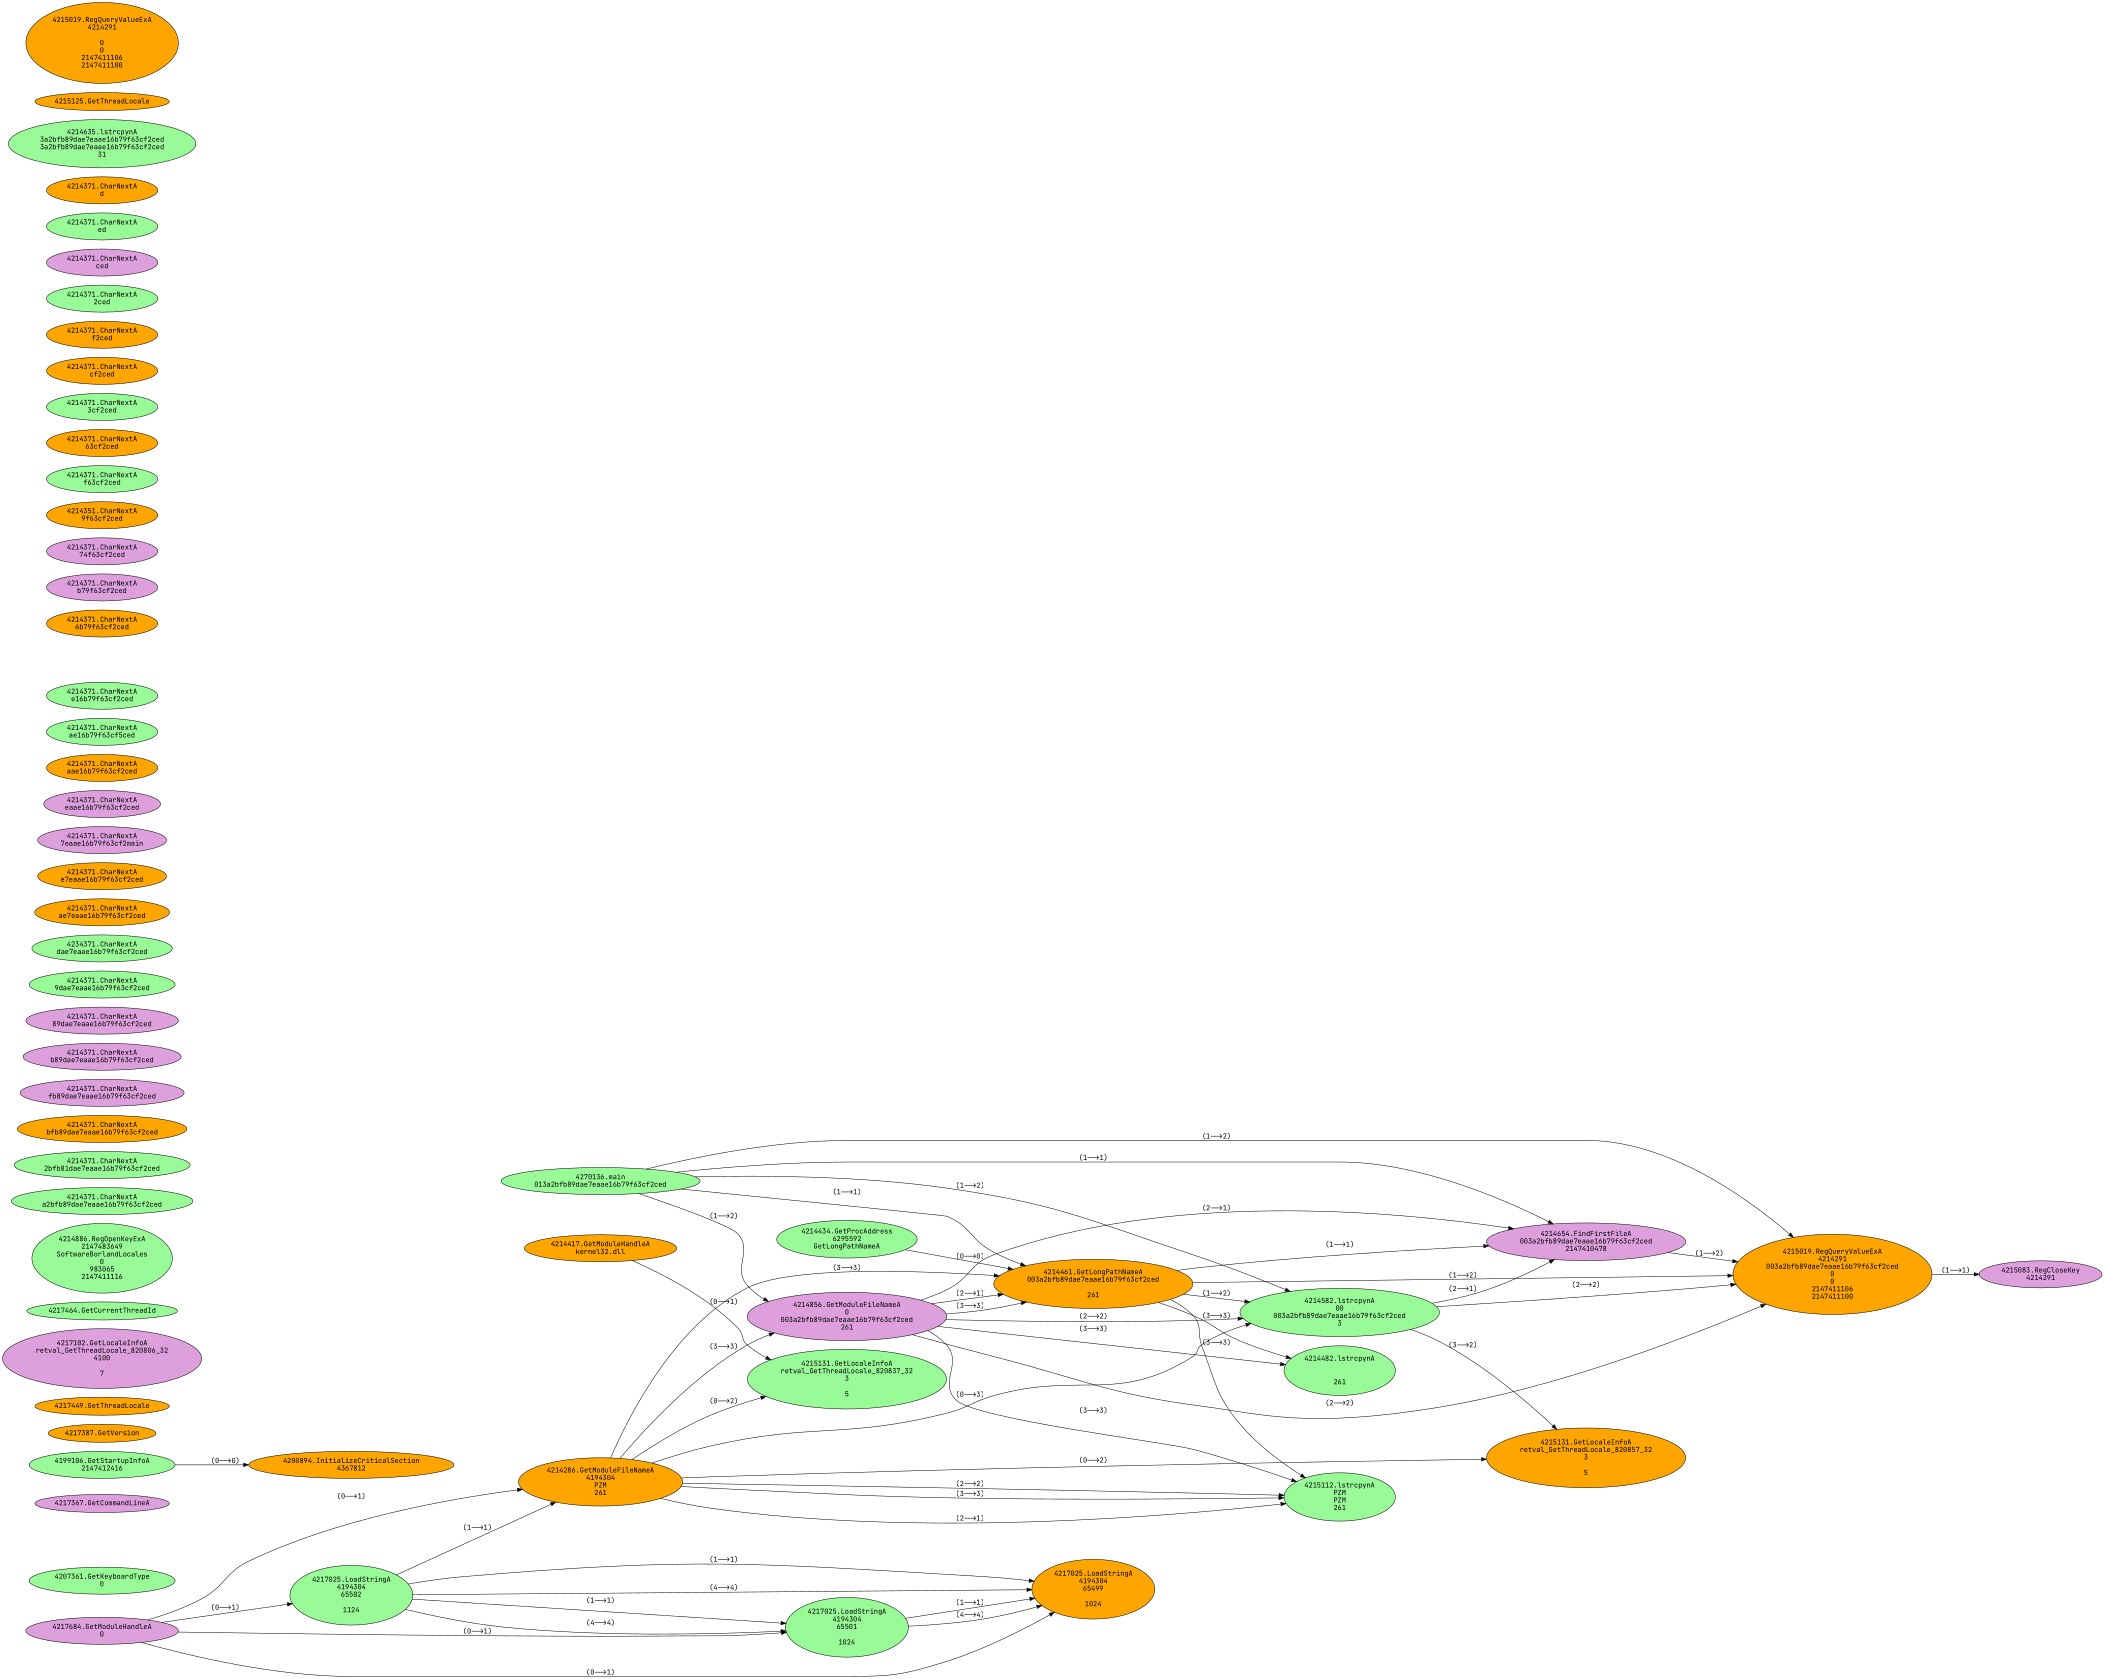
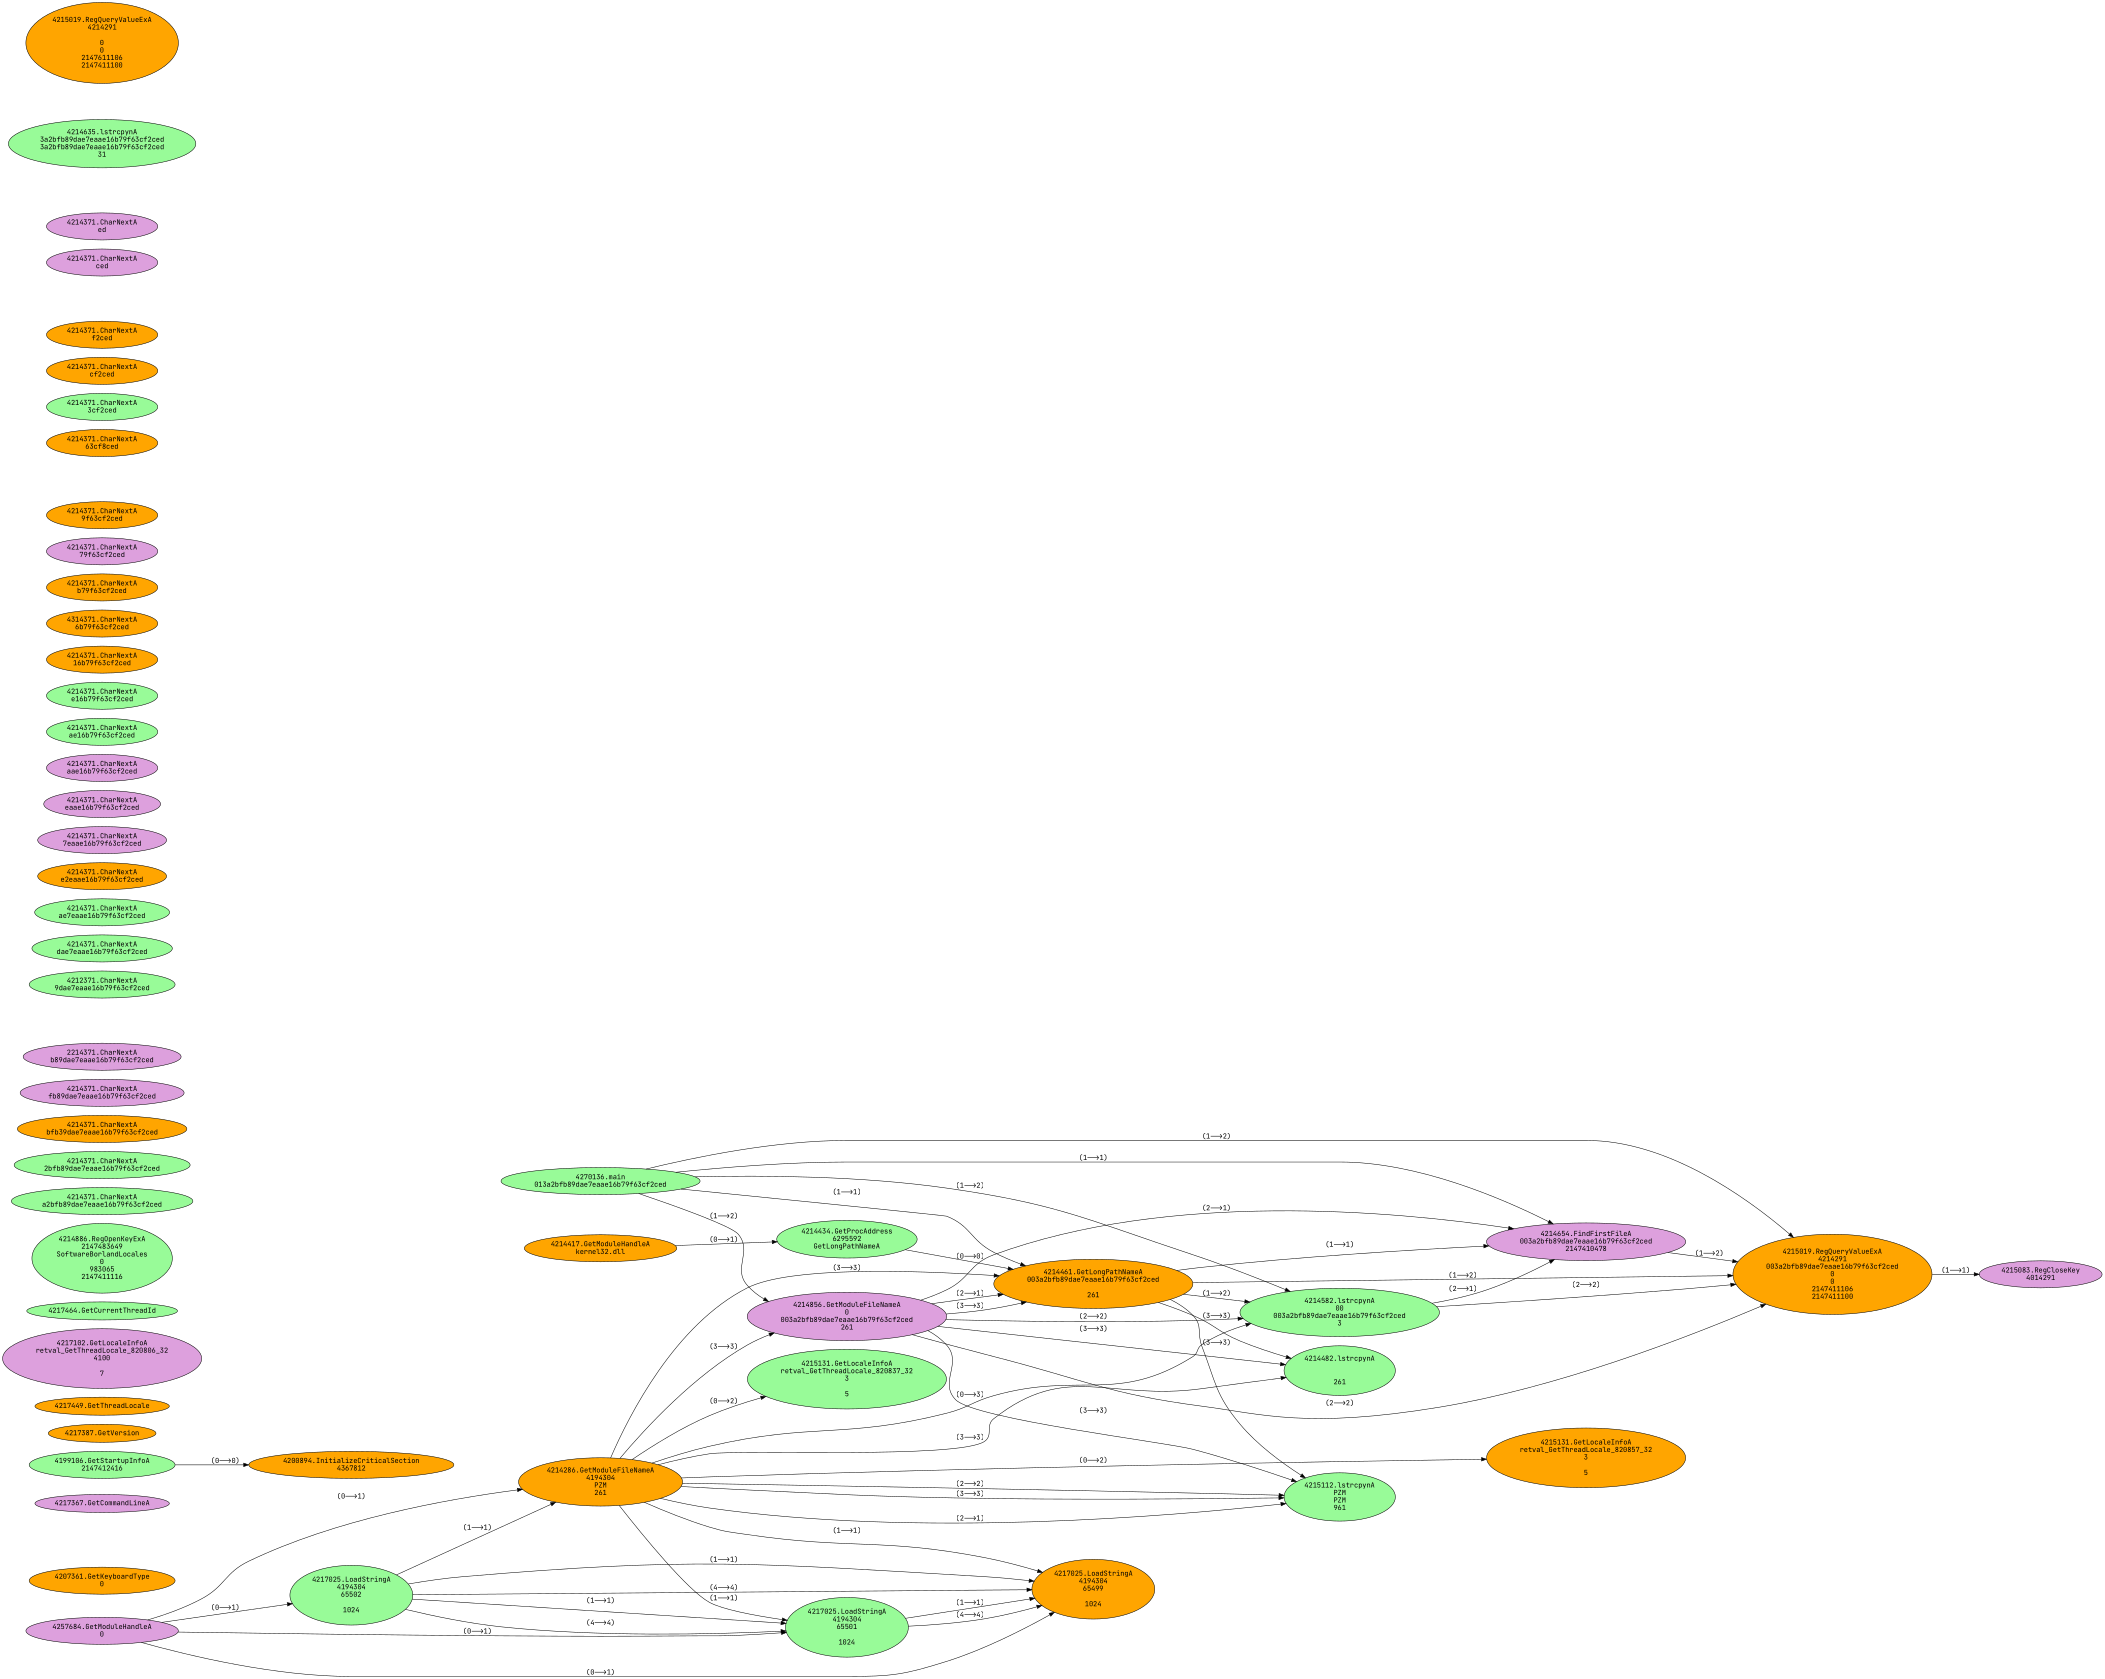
node "4215019.RegQueryValueExA 4214291 0 0 2147411106 2147411100": label "4215019.RegQueryValueExA 4214291 0 0 2147411106 2147411100" -> "4215019.RegQueryValueExA 4214291 0 0 2147611106 2147411100"
node "4215125.GetThreadLocale": removed
node "4214371.CharNextA d": removed
node "4214371.CharNextA ed": fillcolor palegreen -> plum
node "4214371.CharNextA 2ced": removed
node "4214371.CharNextA 63cf2ced": label "4214371.CharNextA 63cf2ced" -> "4214371.CharNextA 63cf8ced"
node "4214371.CharNextA f63cf2ced": removed
node "4214351.CharNextA 9f63cf2ced": label "4214351.CharNextA 9f63cf2ced" -> "4214371.CharNextA 9f63cf2ced"
node "4214371.CharNextA 74f63cf2ced": label "4214371.CharNextA 74f63cf2ced" -> "4214371.CharNextA 79f63cf2ced"
node "4214371.CharNextA b79f63cf2ced": fillcolor plum -> orange
node "4214371.CharNextA 6b79f63cf2ced": label "4214371.CharNextA 6b79f63cf2ced" -> "4314371.CharNextA 6b79f63cf2ced"
node "4214371.CharNextA 16b79f63cf2ced": added
node "4214371.CharNextA ae16b79f63cf5ced": label "4214371.CharNextA ae16b79f63cf5ced" -> "4214371.CharNextA ae16b79f63cf2ced"
node "4214371.CharNextA aae16b79f63cf2ced": fillcolor orange -> plum
node "4214371.CharNextA 7eaae16b79f63cf2main": label "4214371.CharNextA 7eaae16b79f63cf2main" -> "4214371.CharNextA 7eaae16b79f63cf2ced"
node "4214371.CharNextA e7eaae16b79f63cf2ced": label "4214371.CharNextA e7eaae16b79f63cf2ced" -> "4214371.CharNextA e2eaae16b79f63cf2ced"
node "4214371.CharNextA ae7eaae16b79f63cf2ced": fillcolor orange -> palegreen
node "4234371.CharNextA dae7eaae16b79f63cf2ced": label "4234371.CharNextA dae7eaae16b79f63cf2ced" -> "4214371.CharNextA dae7eaae16b79f63cf2ced"
node "4214371.CharNextA 9dae7eaae16b79f63cf2ced": label "4214371.CharNextA 9dae7eaae16b79f63cf2ced" -> "4212371.CharNextA 9dae7eaae16b79f63cf2ced"
node "4214371.CharNextA 89dae7eaae16b79f63cf2ced": removed
node "4214371.CharNextA b89dae7eaae16b79f63cf2ced": label "4214371.CharNextA b89dae7eaae16b79f63cf2ced" -> "2214371.CharNextA b89dae7eaae16b79f63cf2ced"
node "4214371.CharNextA bfb89dae7eaae16b79f63cf2ced": label "4214371.CharNextA bfb89dae7eaae16b79f63cf2ced" -> "4214371.CharNextA bfb39dae7eaae16b79f63cf2ced"
node "4214371.CharNextA 2bfb81dae7eaae16b79f63cf2ced": label "4214371.CharNextA 2bfb81dae7eaae16b79f63cf2ced" -> "4214371.CharNextA 2bfb89dae7eaae16b79f63cf2ced"
node "4215083.RegCloseKey 4214291": label "4215083.RegCloseKey 4214291" -> "4215083.RegCloseKey 4014291"
edge "4214417.GetModuleHandleA kernel32.dll" -> "4215131.GetLocaleInfoA retval_GetThreadLocale_820837_32 3 5": now "4214417.GetModuleHandleA kernel32.dll" -> "4214434.GetProcAddress 6295592 GetLongPathNameA"
edge "4214582.lstrcpynA 00 003a2bfb89dae7eaae16b79f63cf2ced 3" -> "4215131.GetLocaleInfoA retval_GetThreadLocale_820857_32 3 5": removed, label "(3-->2)"
edge "4214286.GetModuleFileNameA 4194304 PZM 261" -> "4214482.lstrcpynA 261": added, label "(3-->3)"
node "4215112.lstrcpynA PZM PZM 261": label "4215112.lstrcpynA PZM PZM 261" -> "4215112.lstrcpynA PZM PZM 961"
edge "4214286.GetModuleFileNameA 4194304 PZM 261" -> "4217025.LoadStringA 4194304 65499 1024": added, label "(1-->1)"
node "4207361.GetKeyboardType 0": fillcolor palegreen -> orange
edge "4214286.GetModuleFileNameA 4194304 PZM 261" -> "4217025.LoadStringA 4194304 65501 1024": added, label "(1-->1)"
node "4217025.LoadStringA 4194304 65502 1124": label "4217025.LoadStringA 4194304 65502 1124" -> "4217025.LoadStringA 4194304 65502 1024"
node "4217684.GetModuleHandleA 0": label "4217684.GetModuleHandleA 0" -> "4257684.GetModuleHandleA 0"
